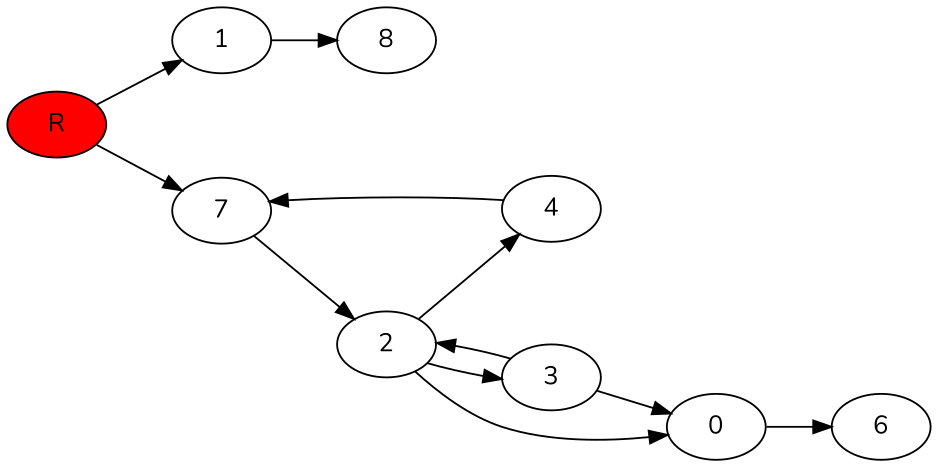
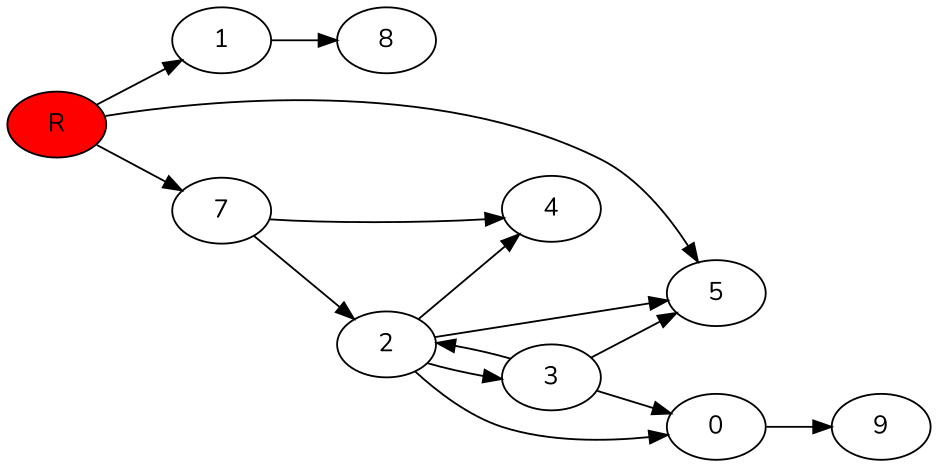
edge "4" -> "7": reversed
node "5": added
node "6": label "6" -> "9"
